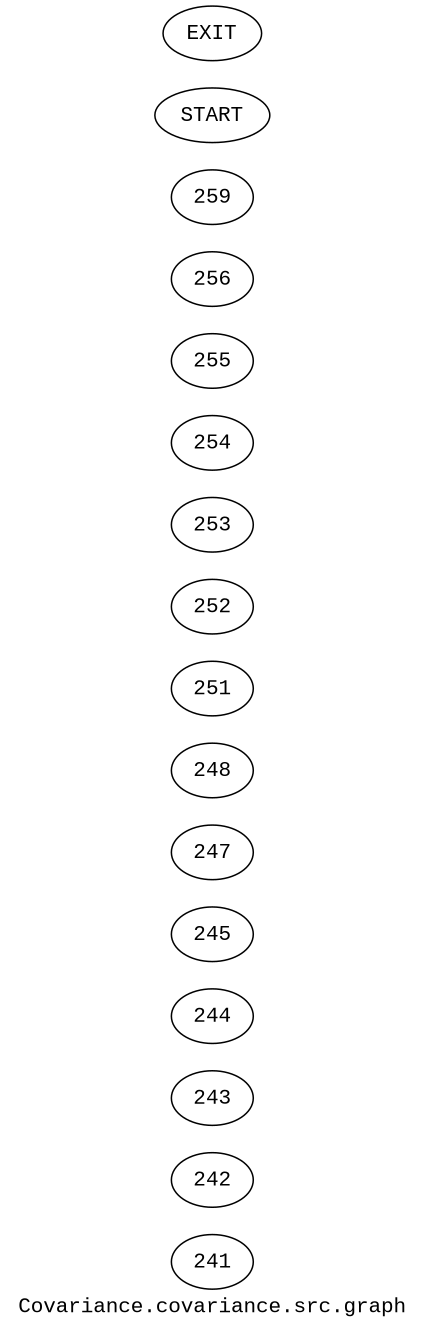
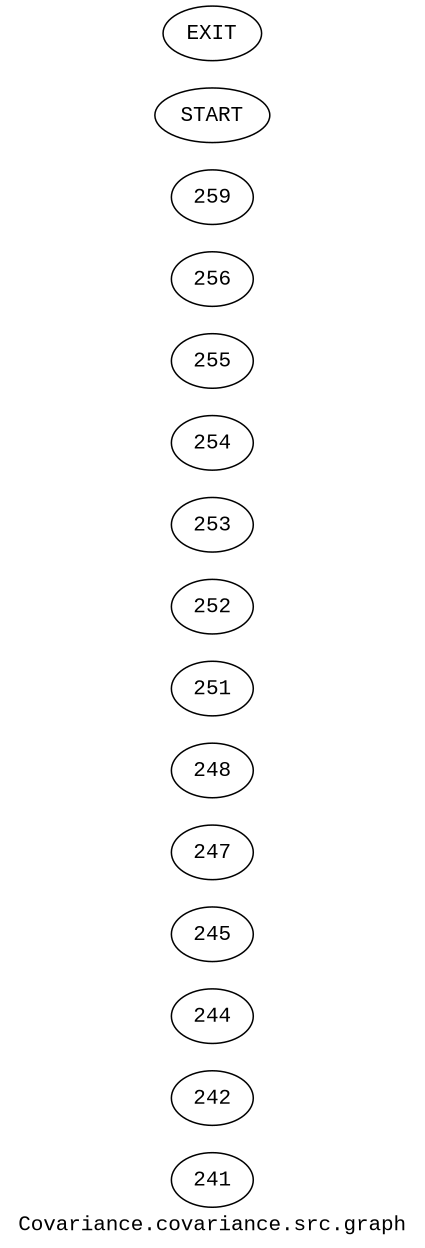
node "243": removed
